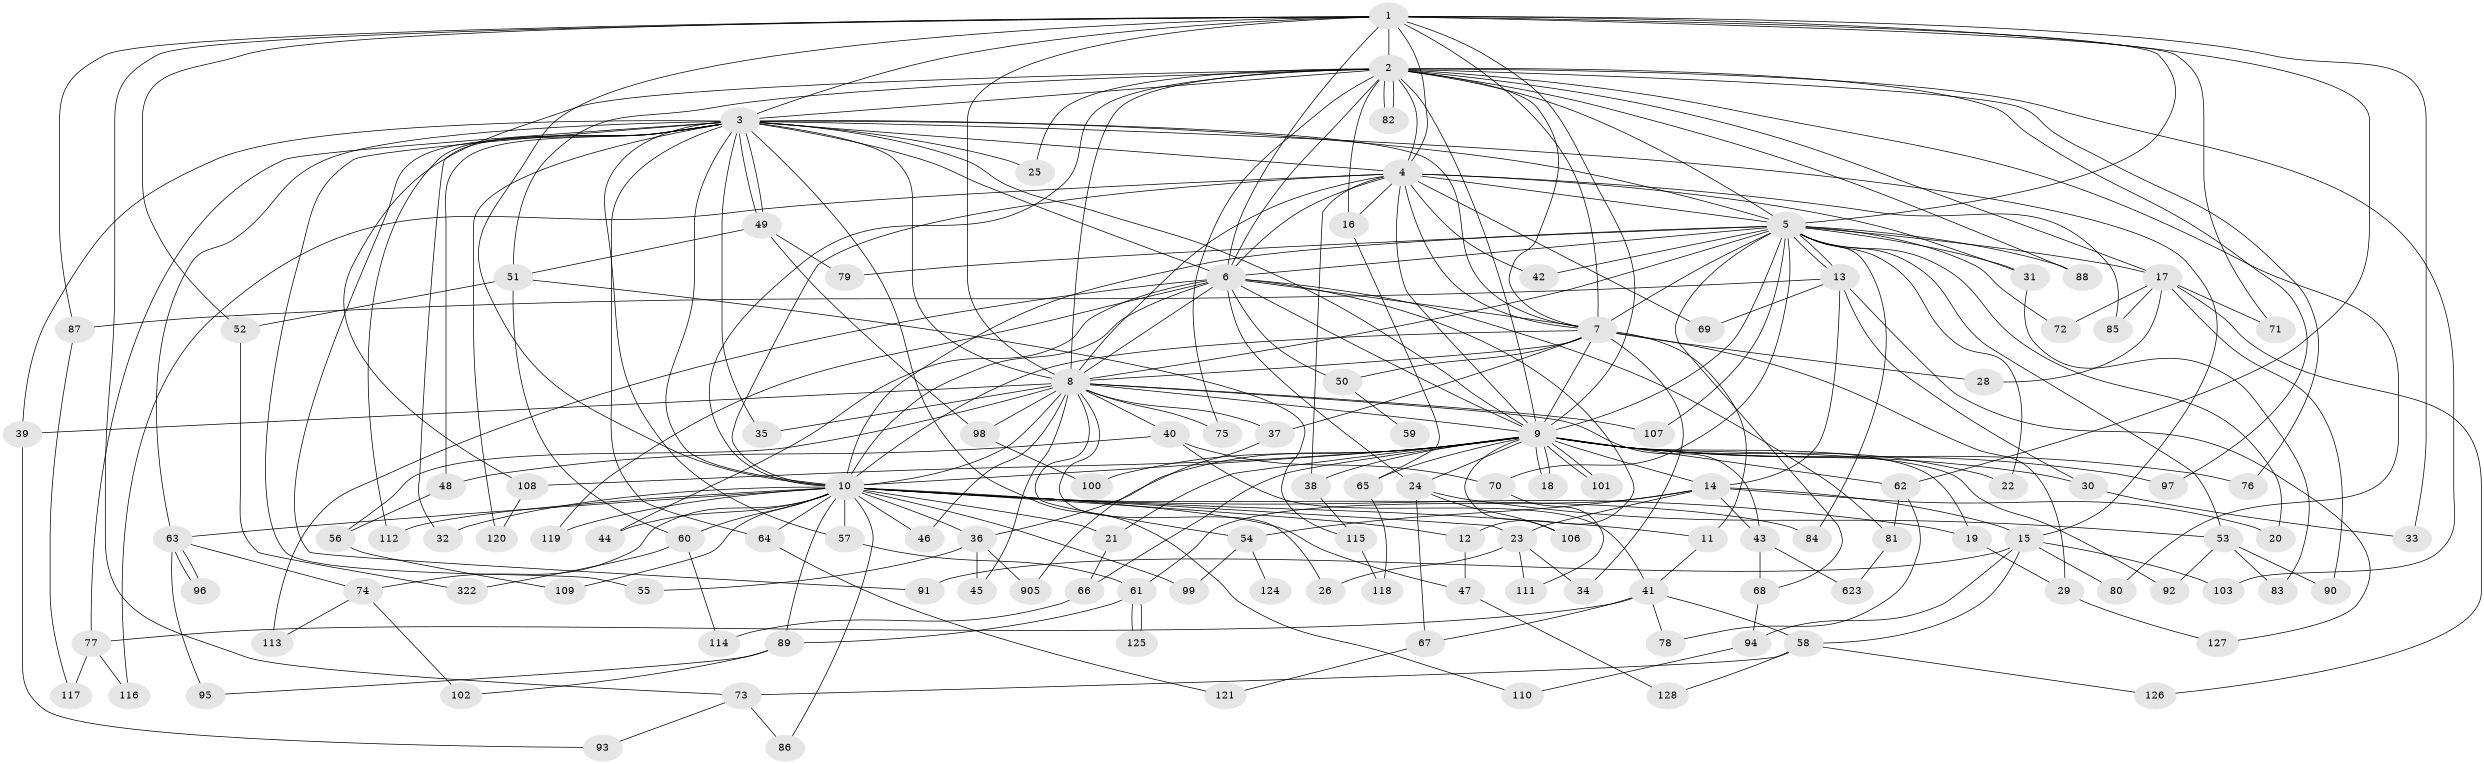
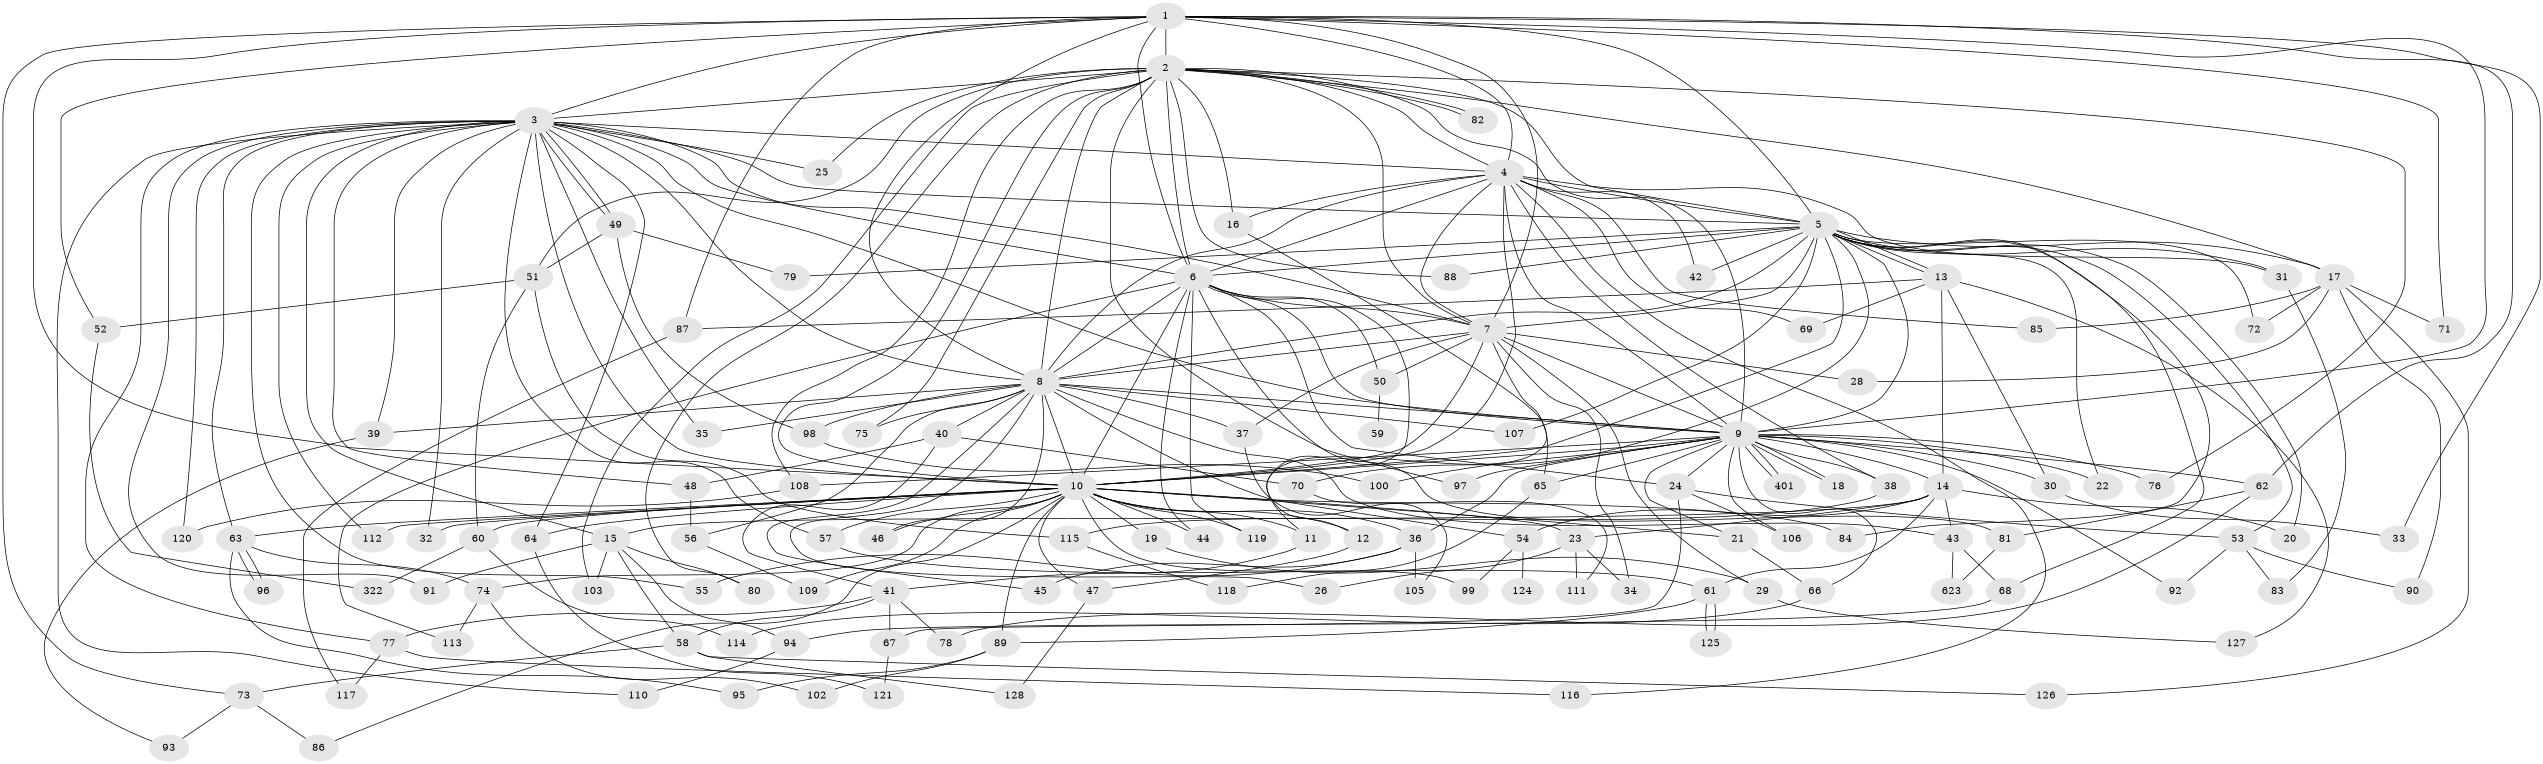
edge "9" -- "19": removed
node "101": label "101" -> "401"
node "905": label "905" -> "105"
